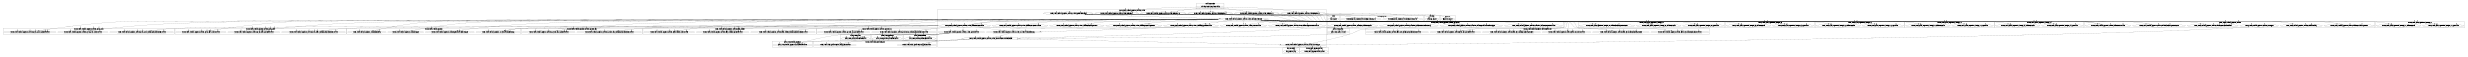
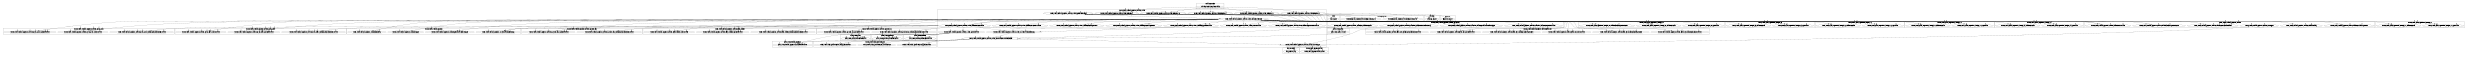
cluster "Moose::Meta::Class::__ANON__::SERIAL::18": label "Moose::Meta::Class::__ANON__::SERIAL::18" -> "Moose::Meta::Class::__ANON__::BEGIN::18"
node "Moose::Meta::Mixin::AttributeCore::should_coerce": added
